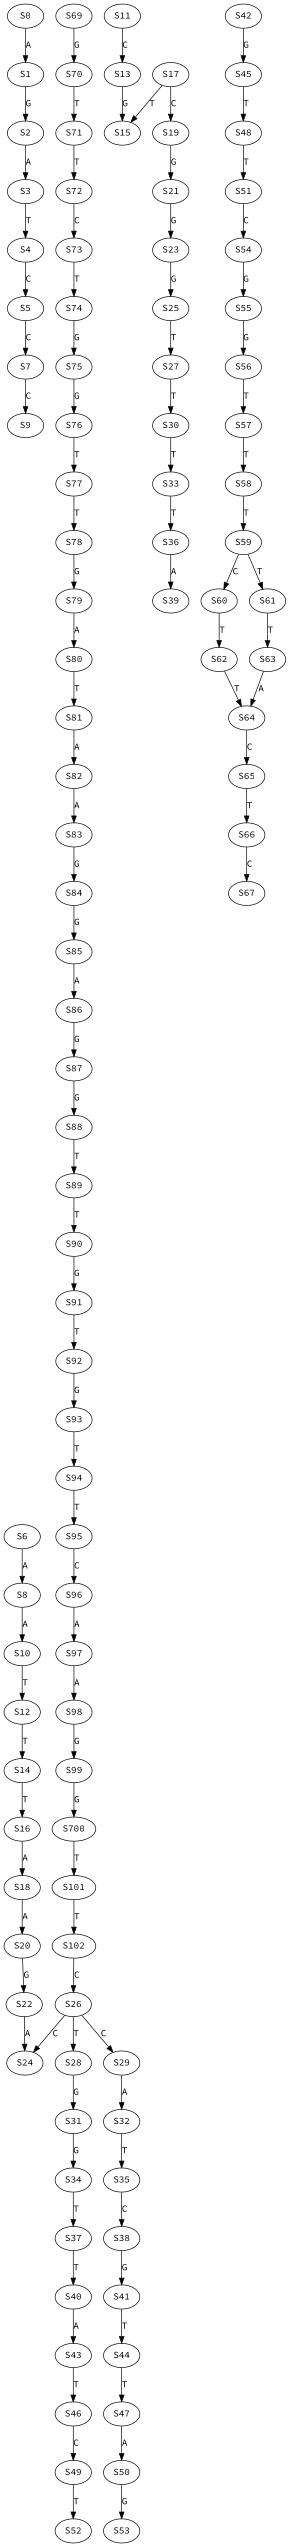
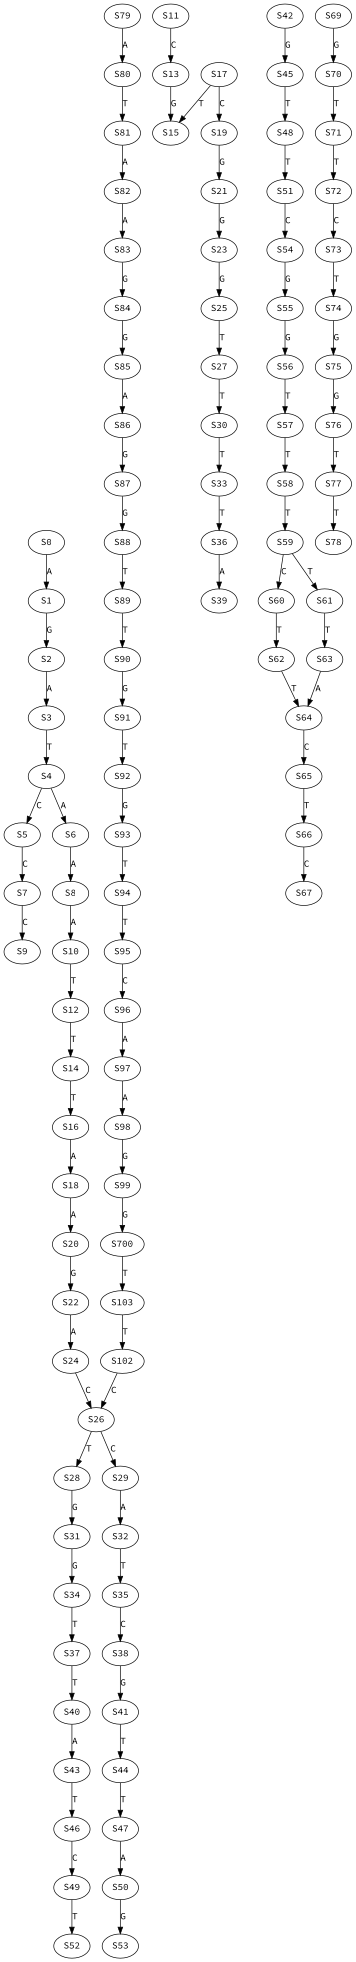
edge "S78" -> "S79": removed, label "G"
edge "S4" -> "S6": added, label "A"
node "S101": label "S101" -> "S103"
edge "S26" -> "S24": reversed
